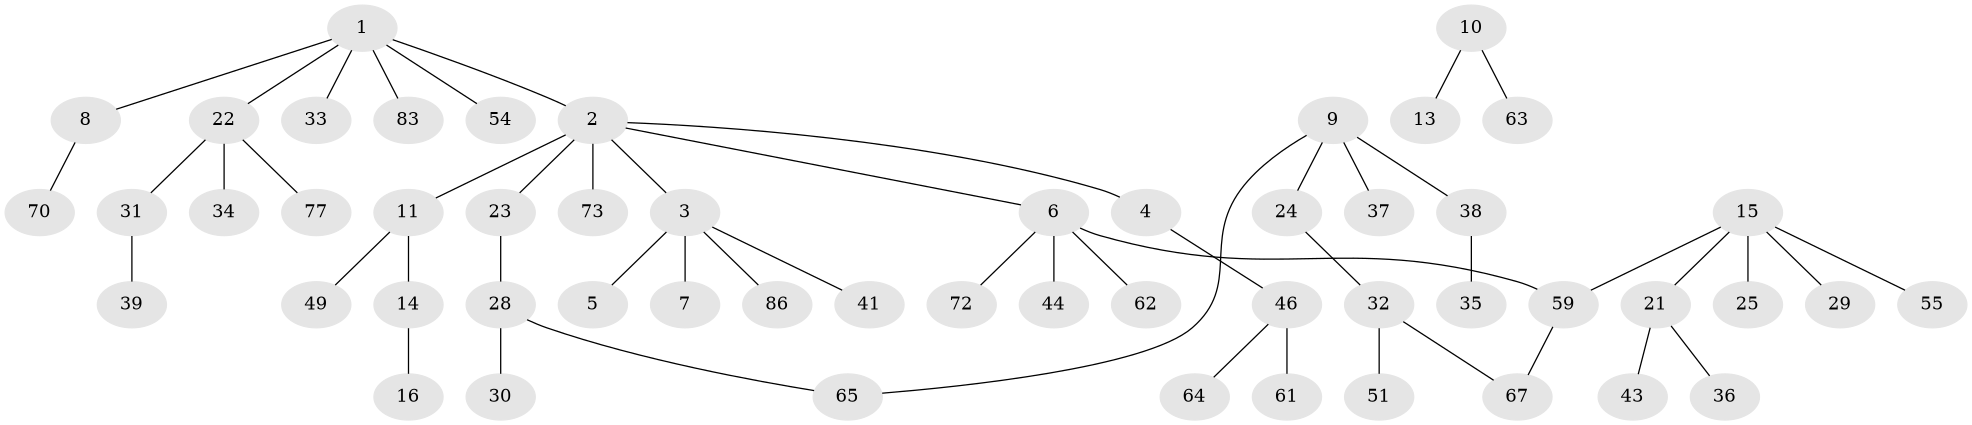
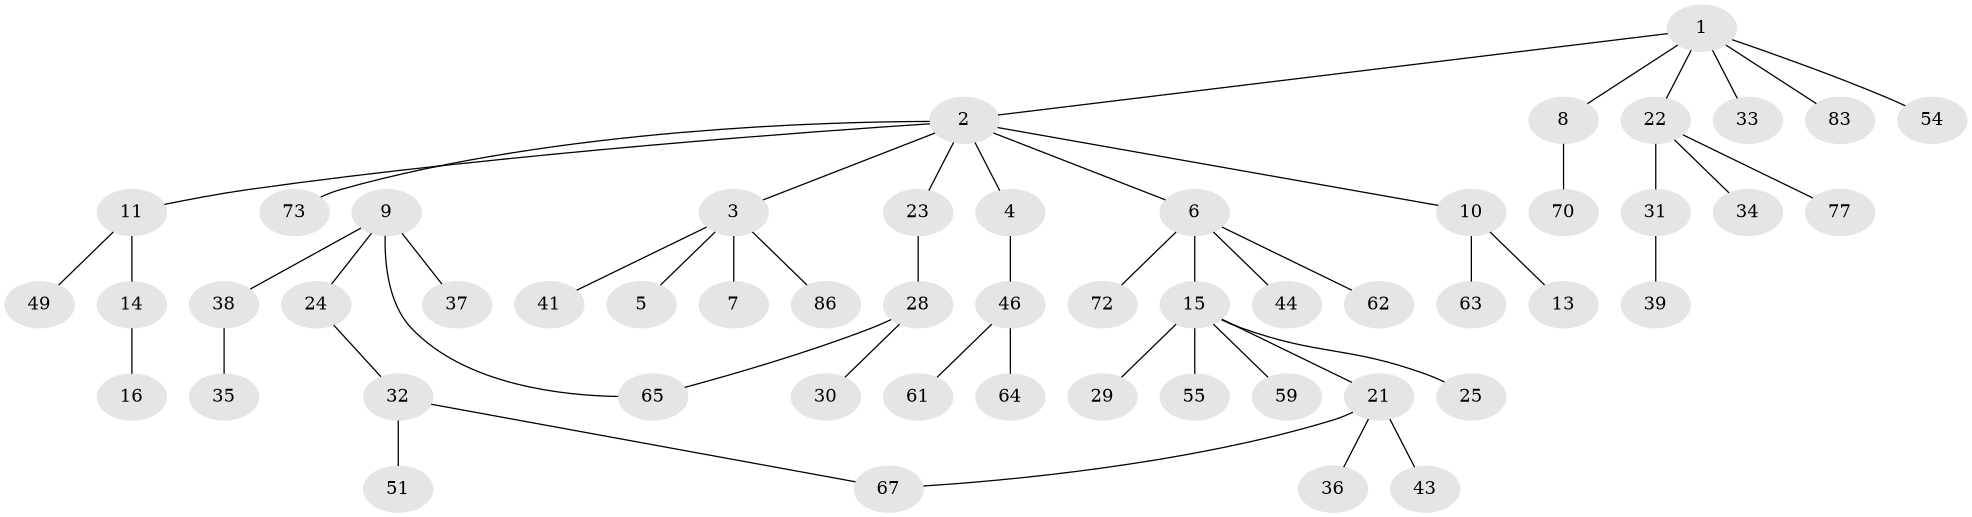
edge "2" -- "10": added
edge "6" -- "59": now "6" -- "15"
edge "59" -- "67": now "21" -- "67"
